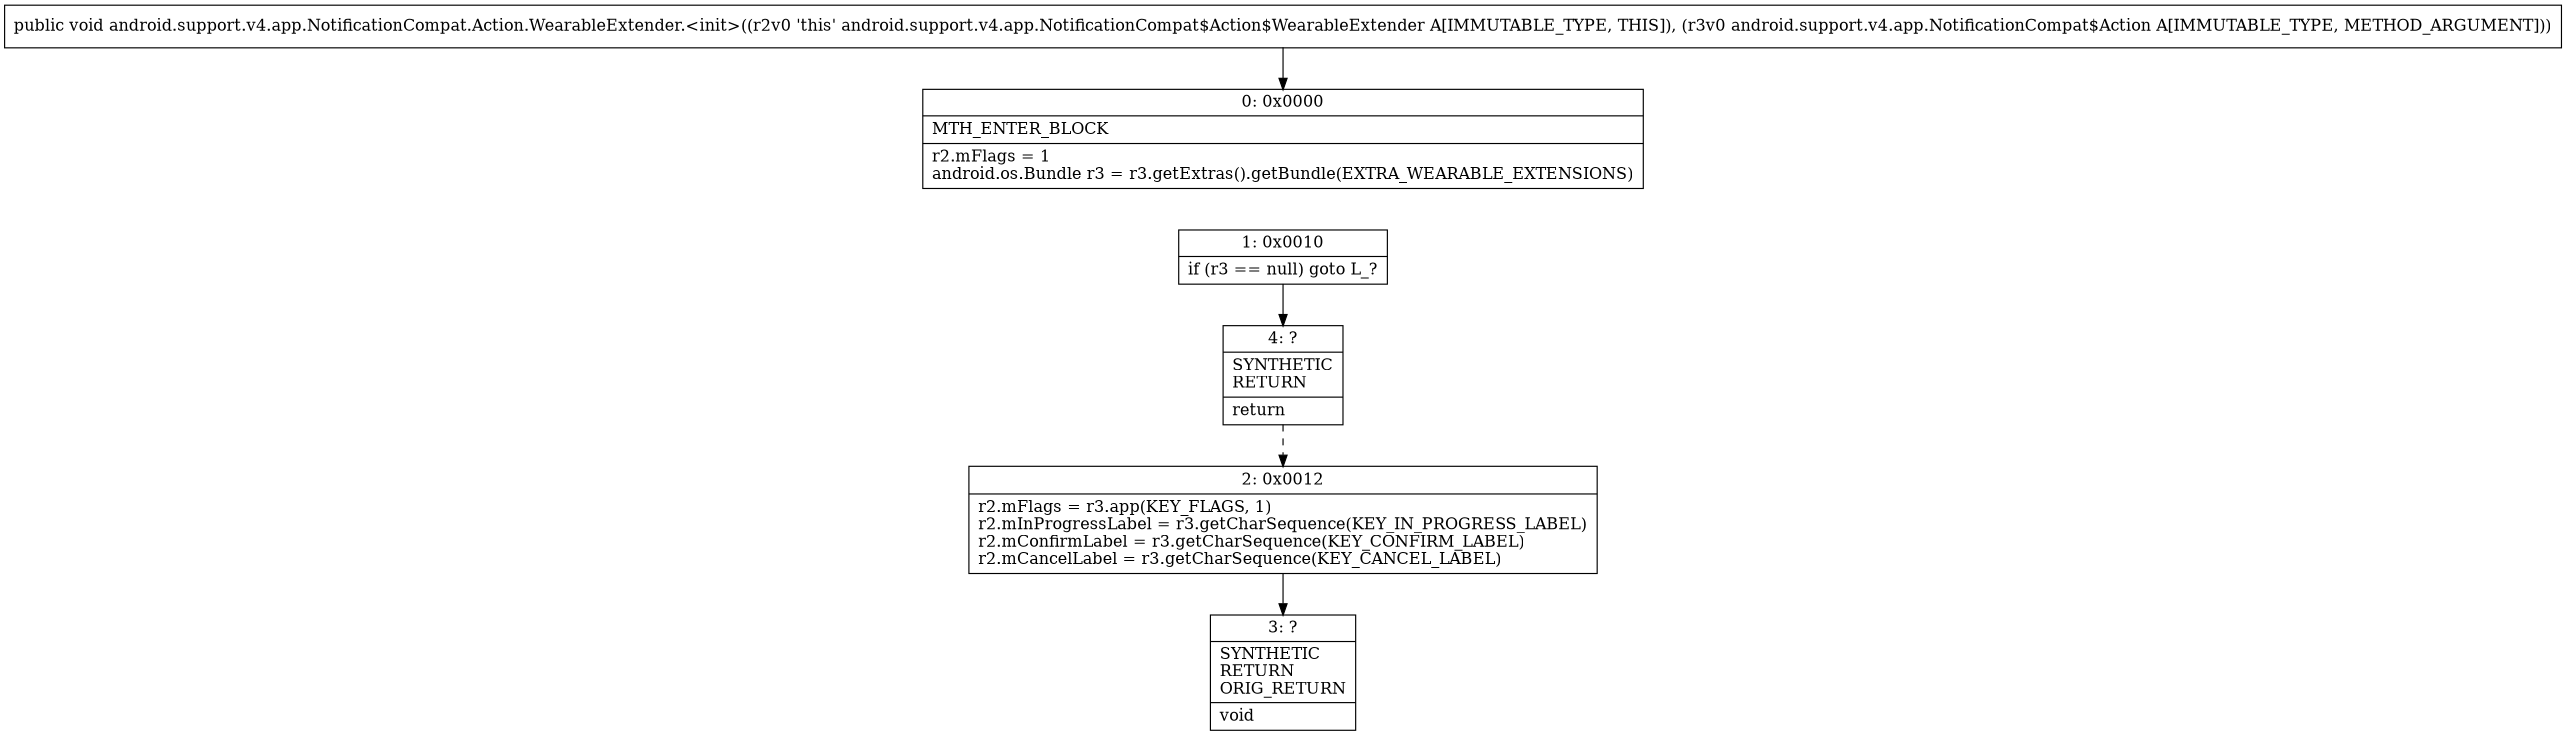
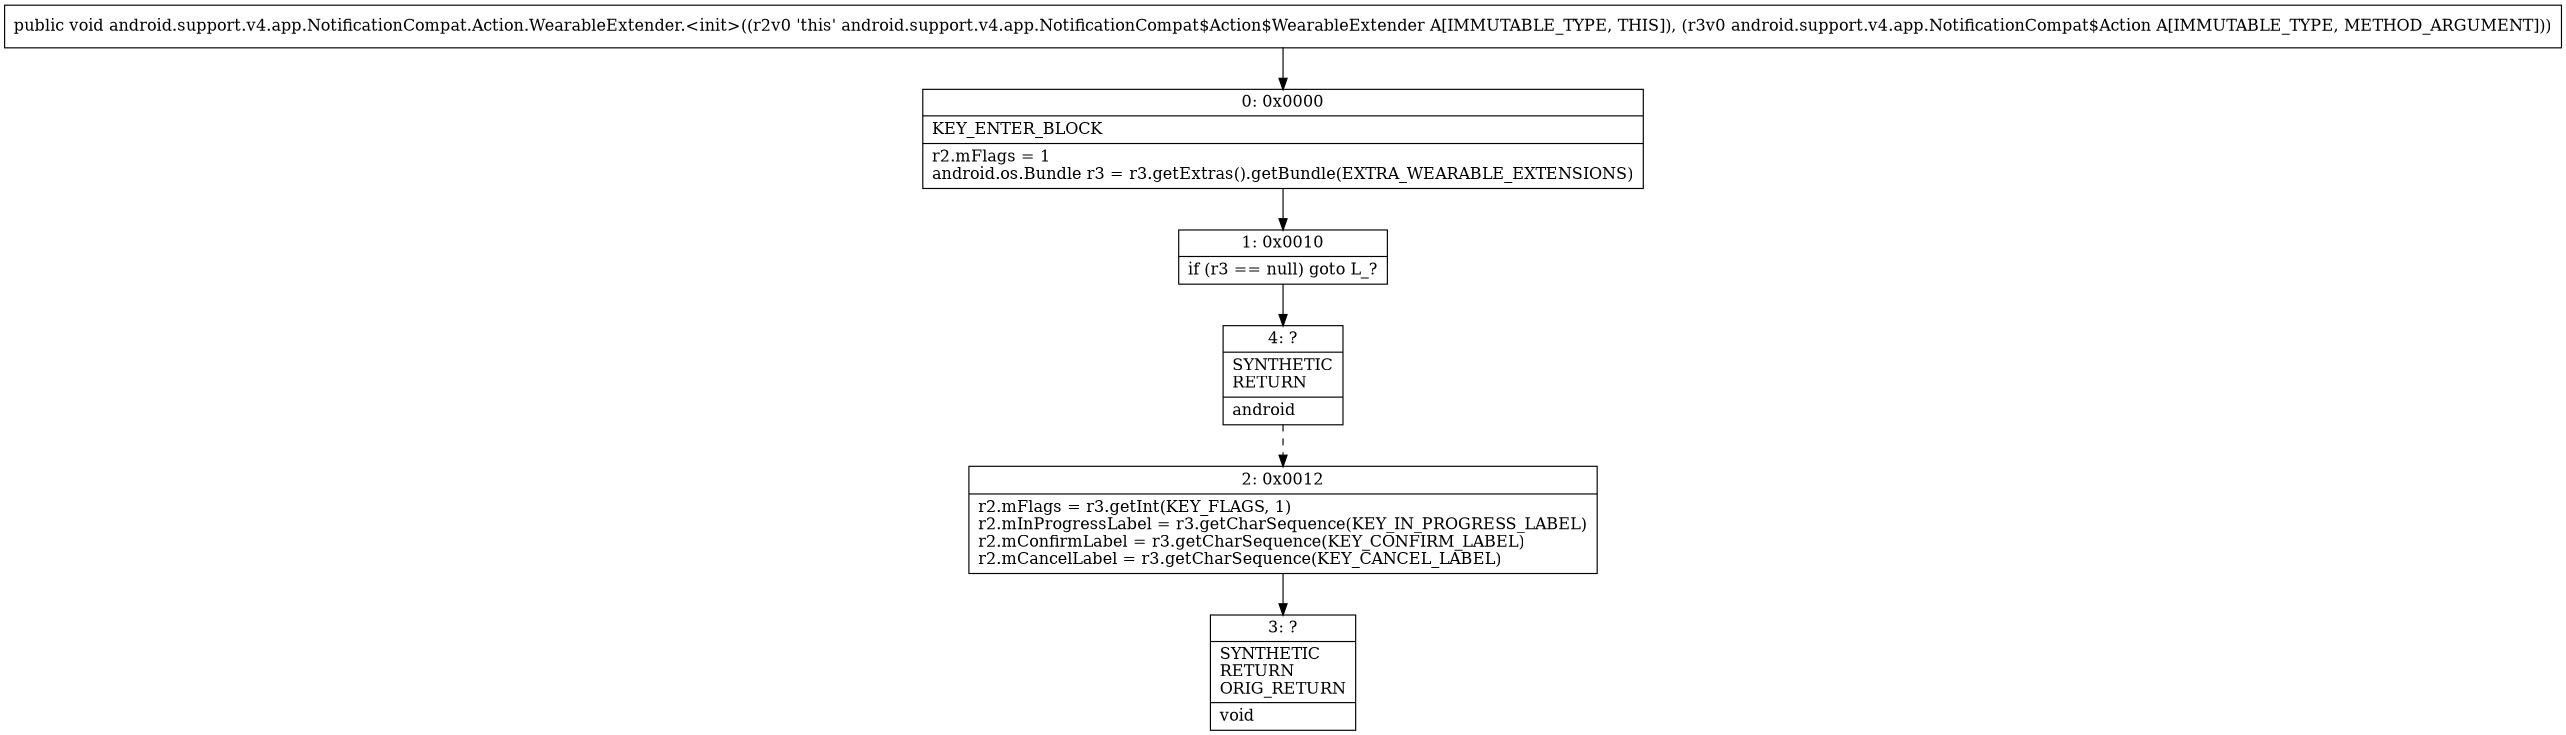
node "0: 0x0000": text "MTH_ENTER_BLOCK" -> "KEY_ENTER_BLOCK"
edge "0: 0x0000" -> "1: 0x0010": added
node "4: ?": text "return" -> "android"
node "2: 0x0012": text "r2.mFlags = r3.app(KEY_FLAGS, 1)" -> "r2.mFlags = r3.getInt(KEY_FLAGS, 1)"
